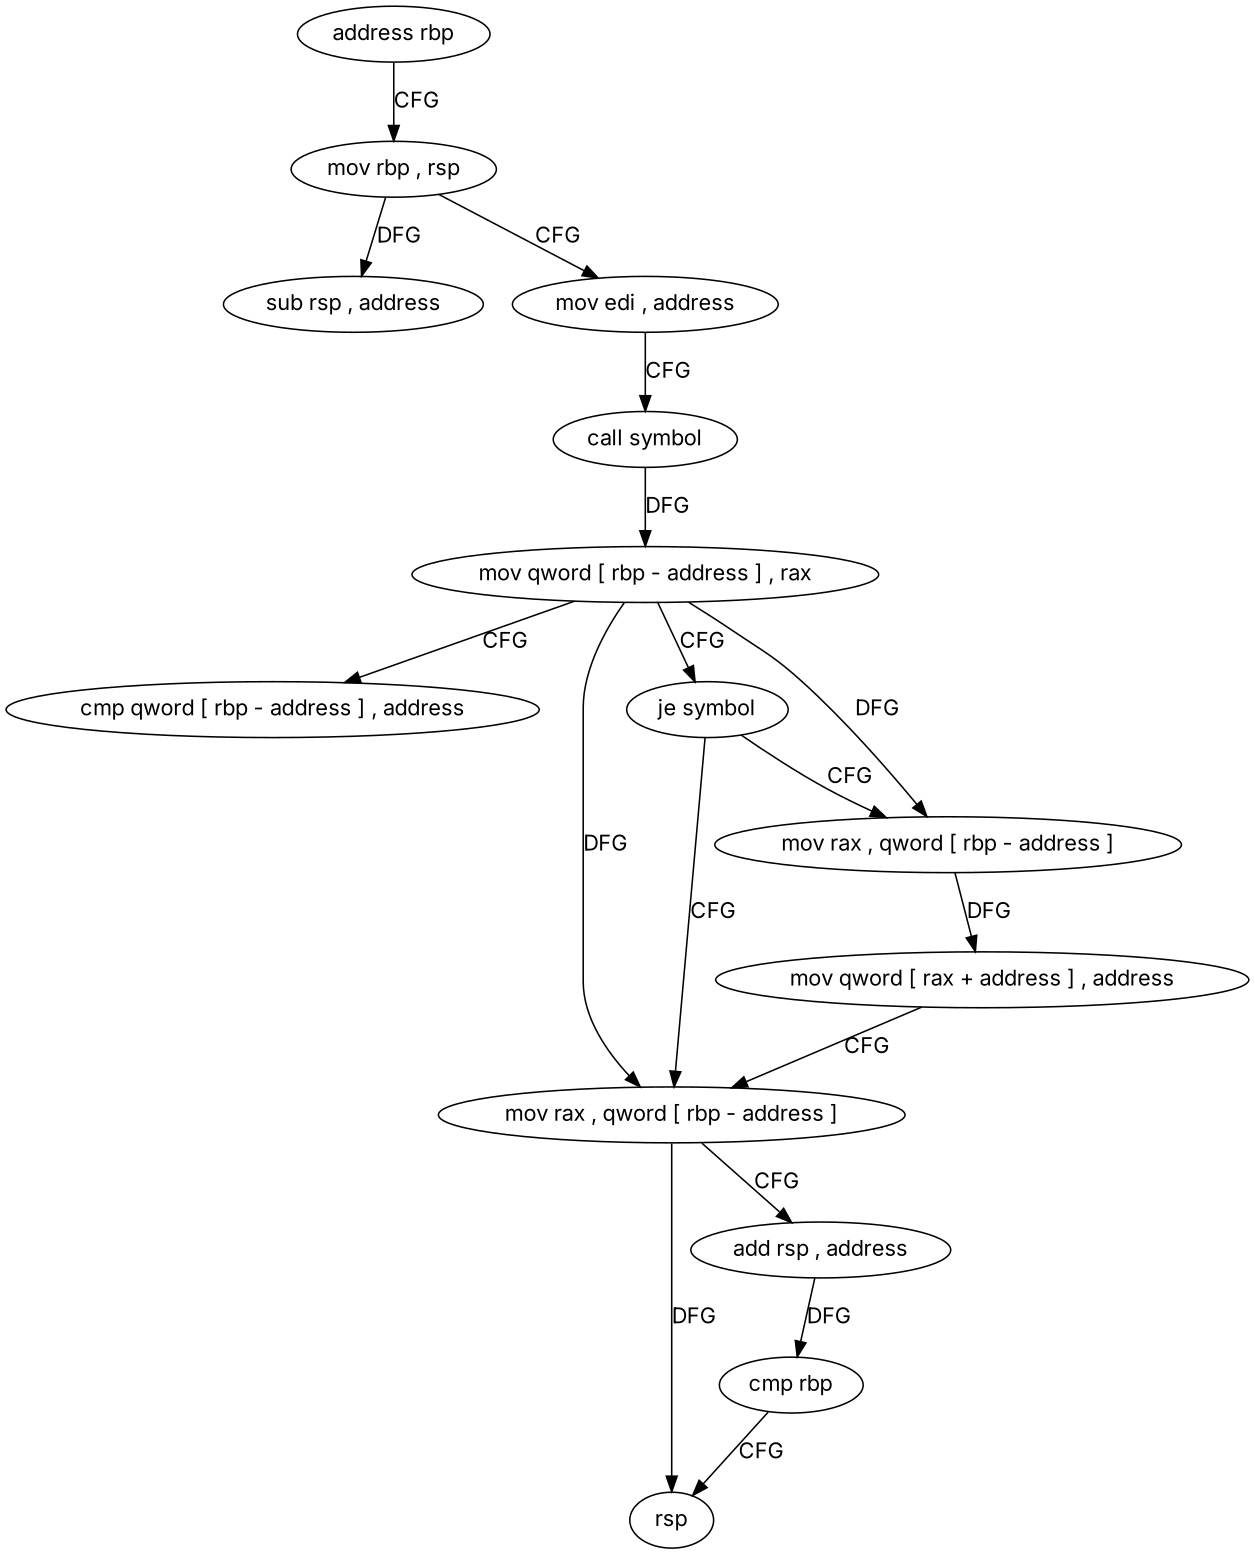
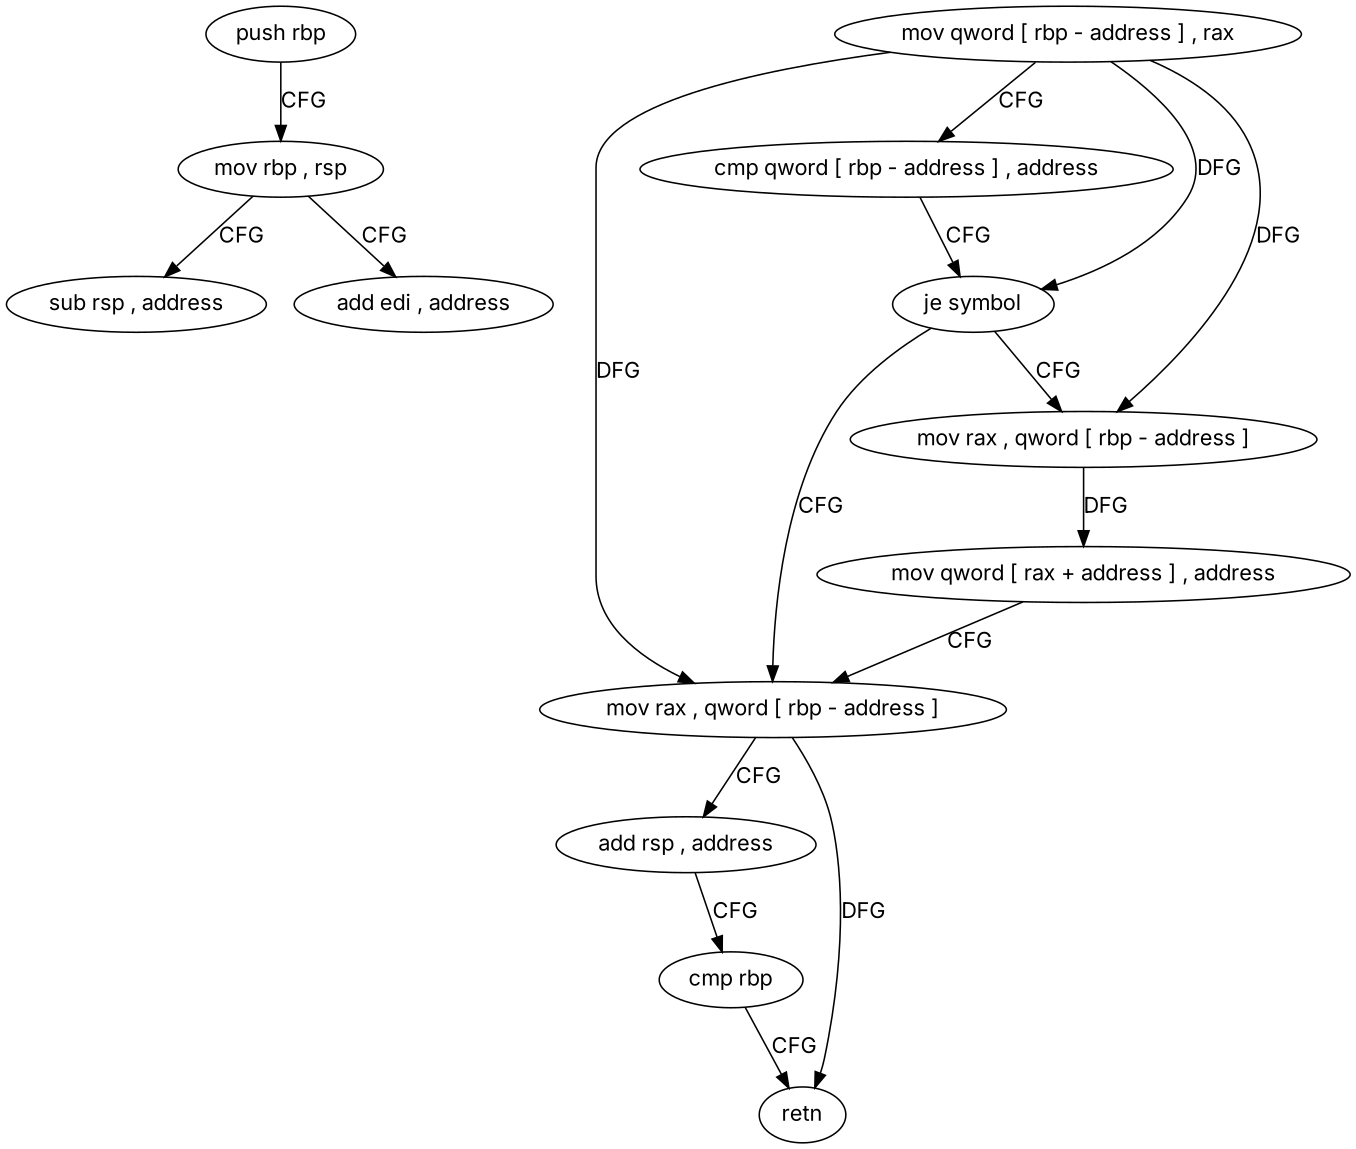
node "address rbp": label "address rbp" -> "push rbp"
edge "cmp qword [ rbp - address ] , address" -> "je symbol": added, label "CFG"
edge "mov rbp , rsp" -> "sub rsp , address": label "DFG" -> "CFG"
node "mov edi , address": label "mov edi , address" -> "add edi , address"
node "call symbol": removed
edge "mov qword [ rbp - address ] , rax" -> "je symbol": label "CFG" -> "DFG"
edge "add rsp , address" -> "cmp rbp": label "DFG" -> "CFG"
node "rsp": label "rsp" -> "retn"
